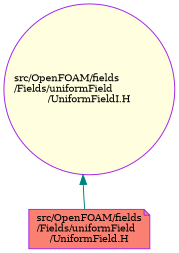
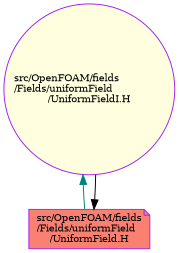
edge "src/OpenFOAM/fields /Fields/uniformField /UniformFieldI.H" -> "src/OpenFOAM/fields /Fields/uniformField /UniformField.H": added
